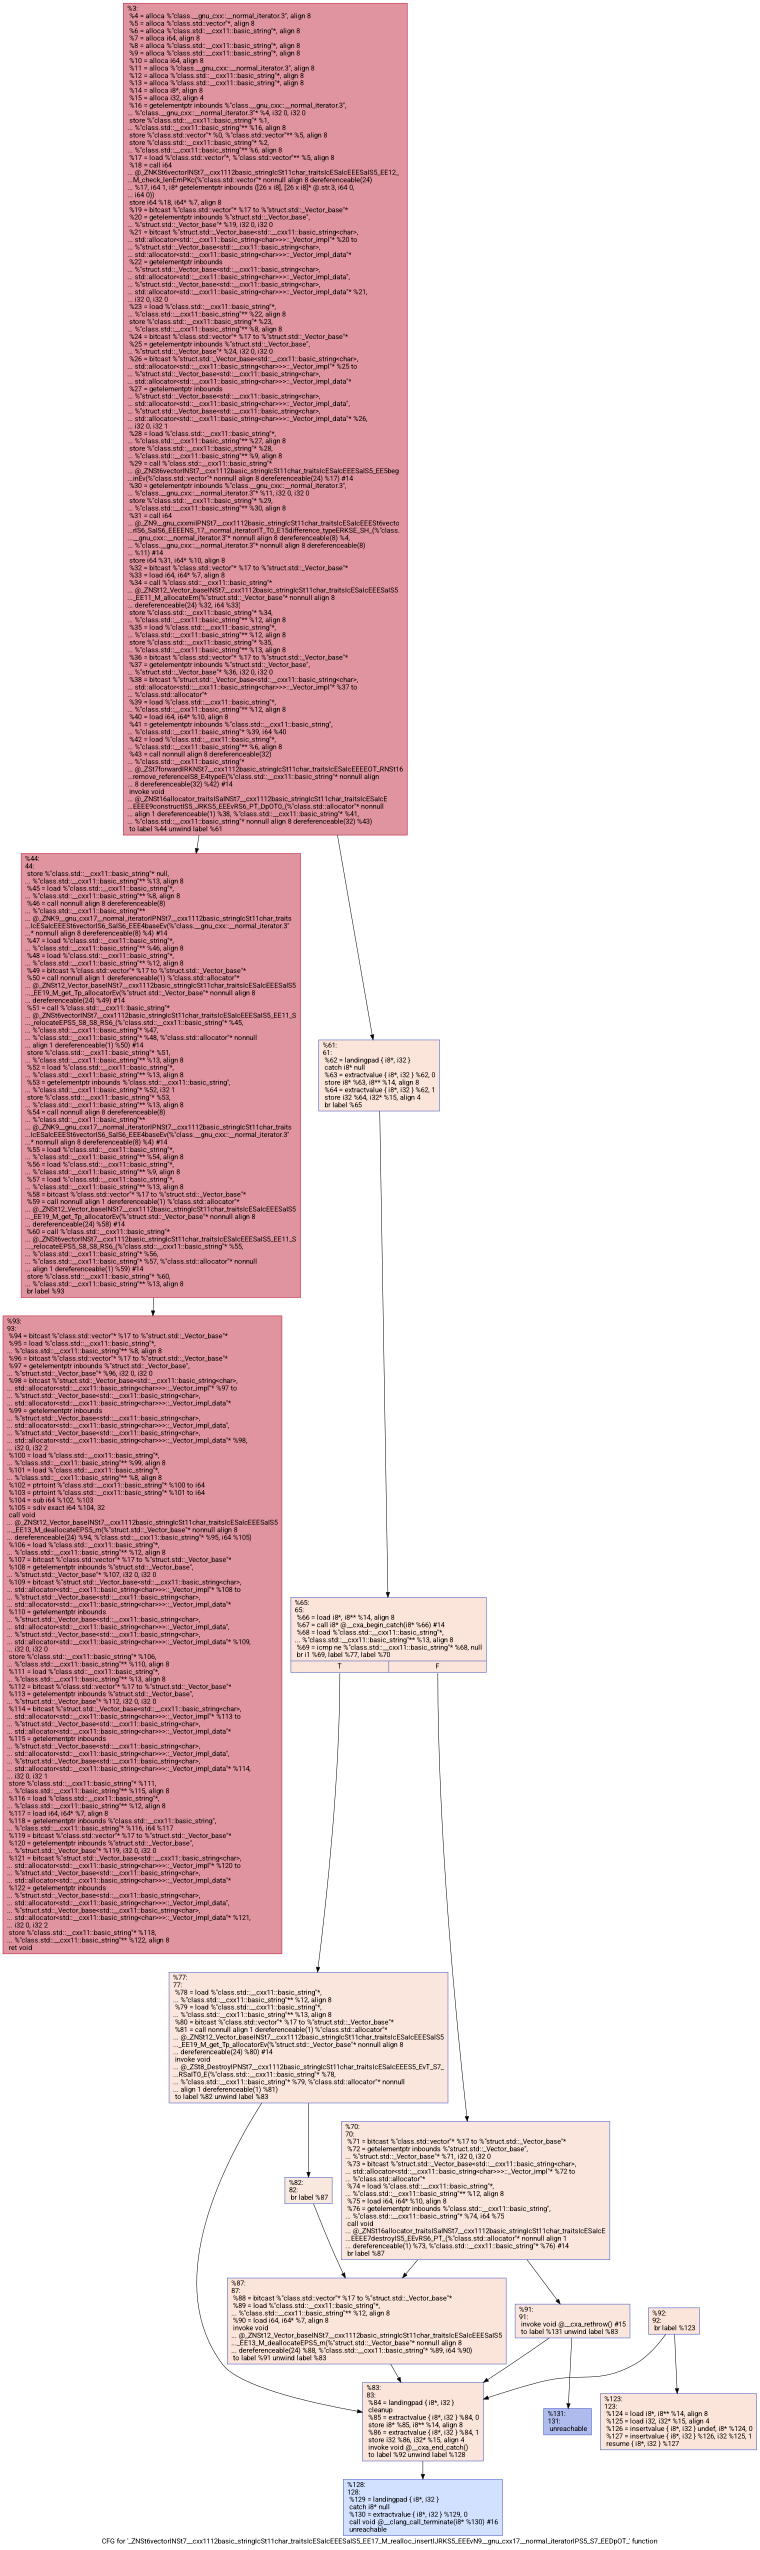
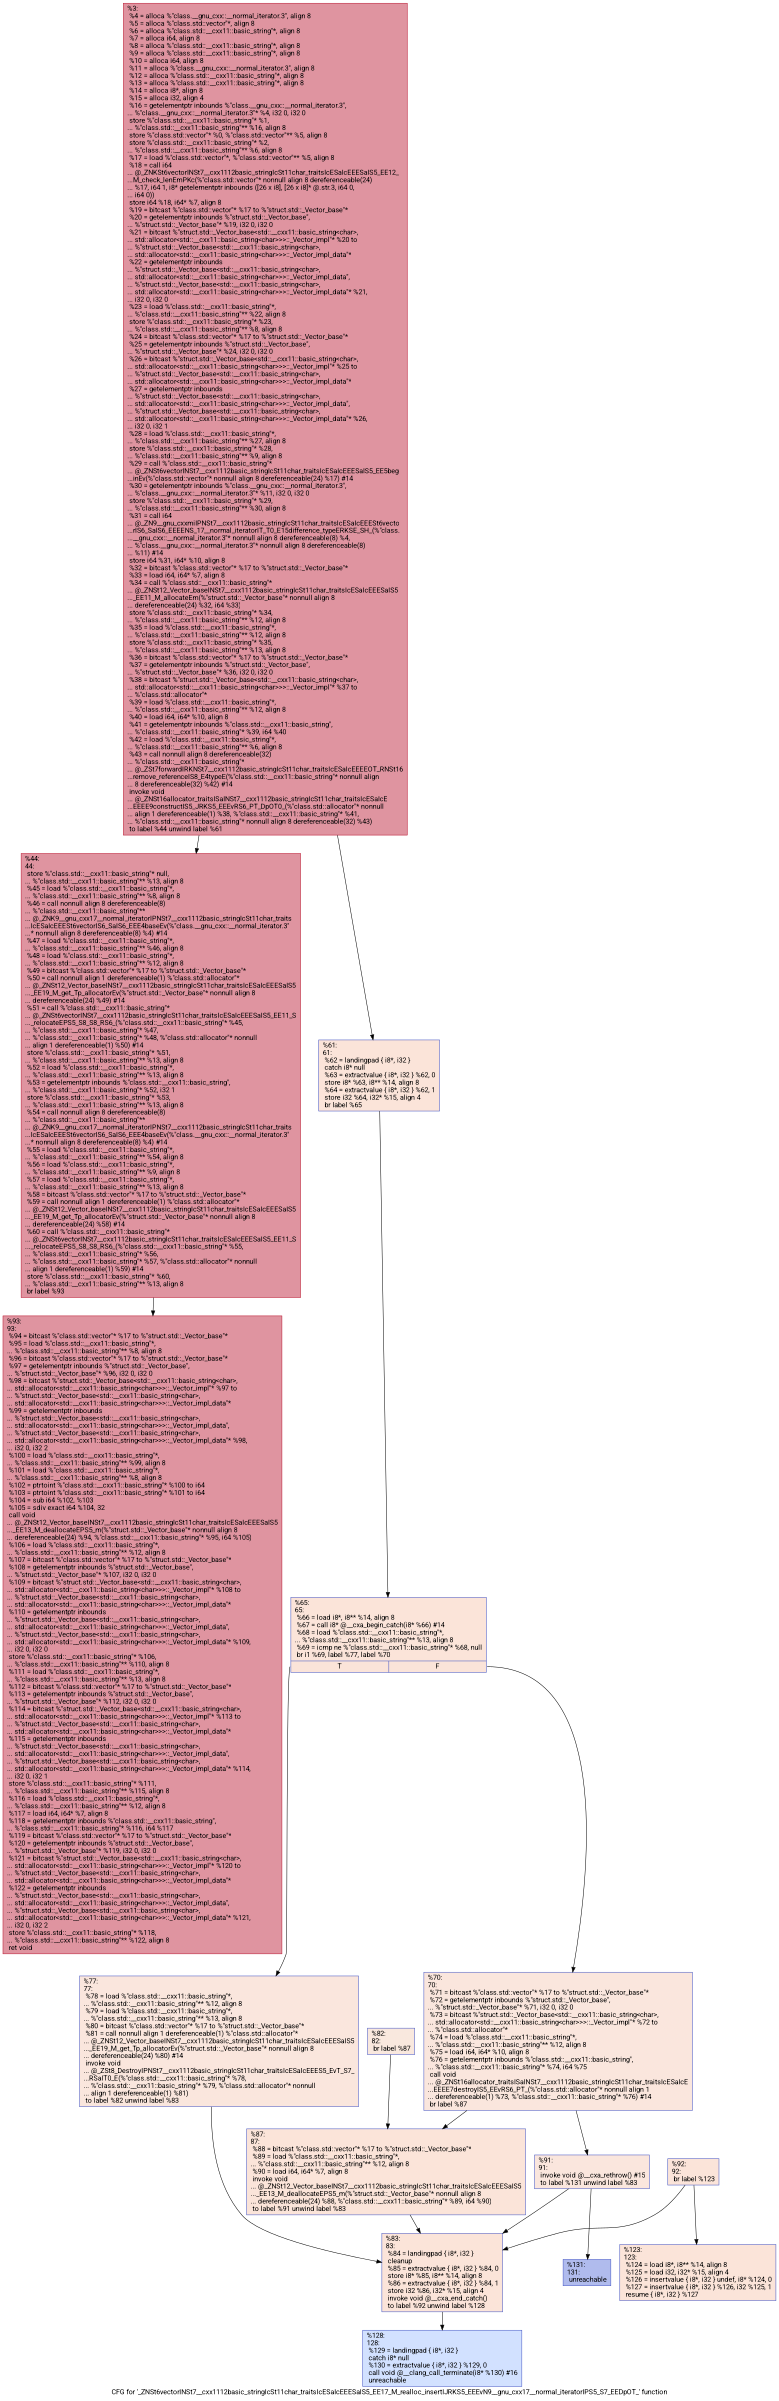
edge "%77:" -> "%82:": removed
